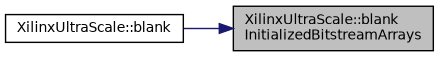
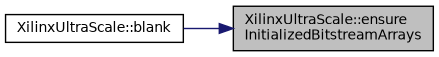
node "XilinxUltraScale::blank InitializedBitstreamArrays": label "XilinxUltraScale::blank InitializedBitstreamArrays" -> "XilinxUltraScale::ensure InitializedBitstreamArrays"
